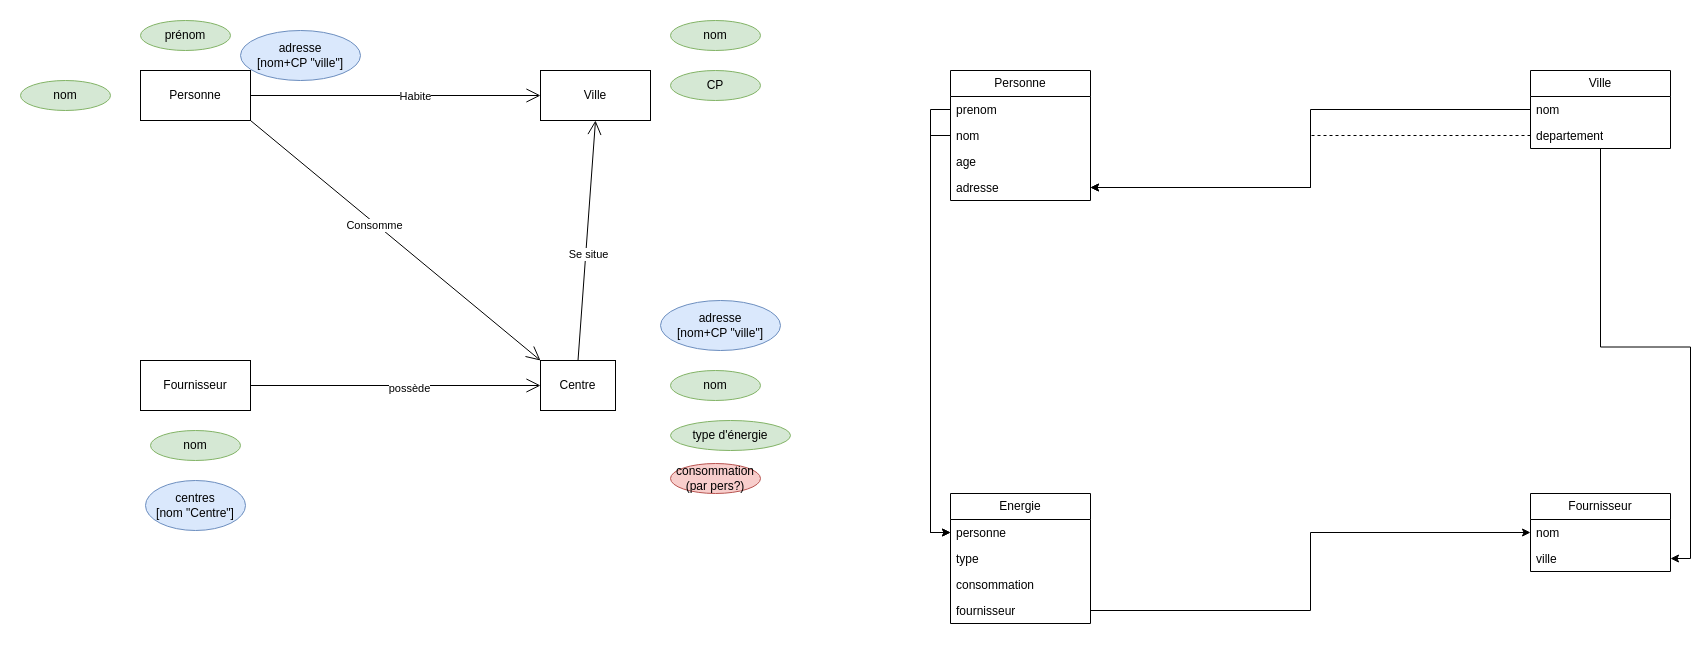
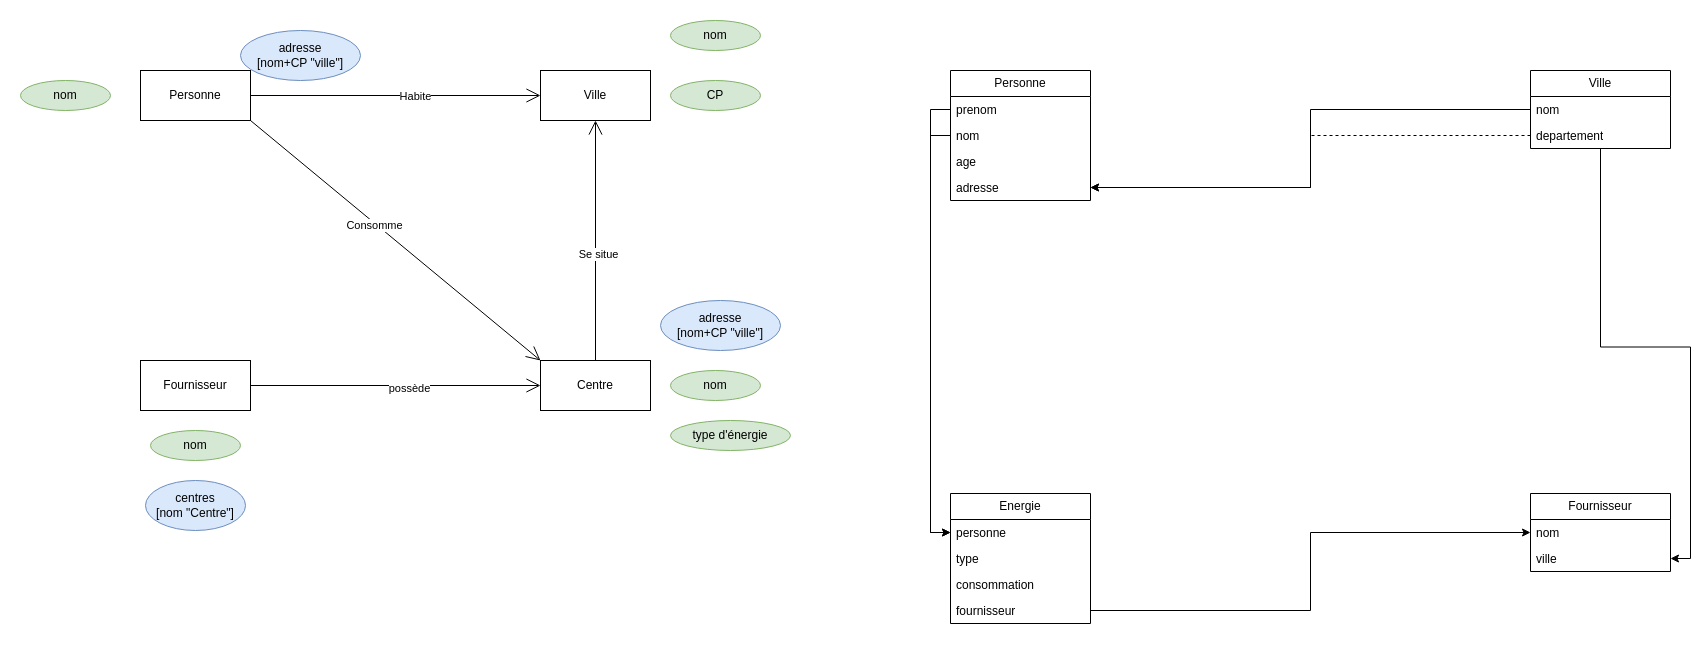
node "prénom": removed
node "CP": moved (716, 86) -> (716, 96)
node "Centre": size 75x50 -> 110x50
node "consommation (par pers?)": removed
